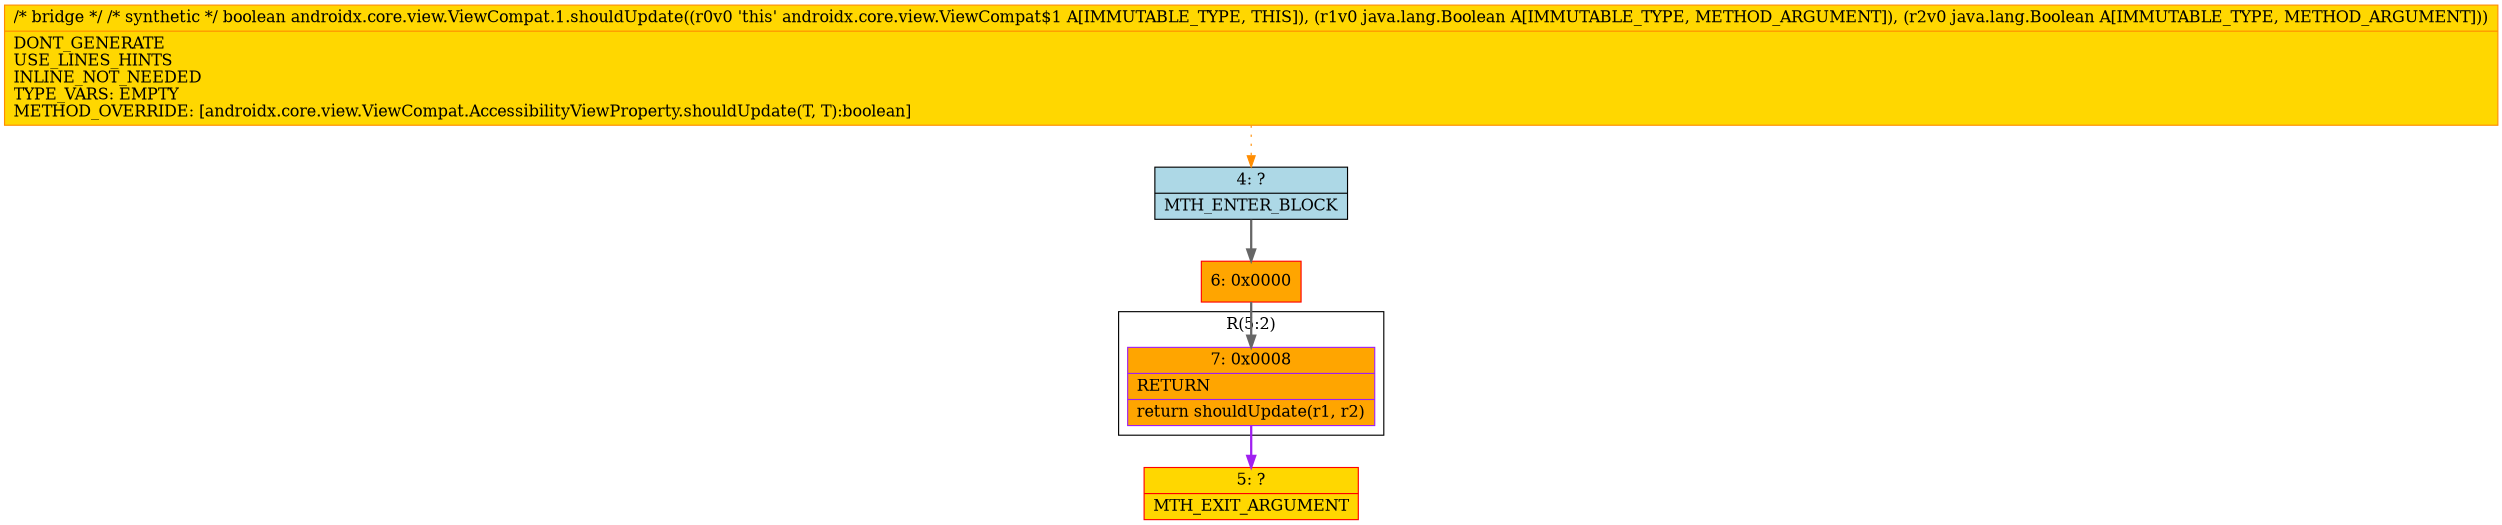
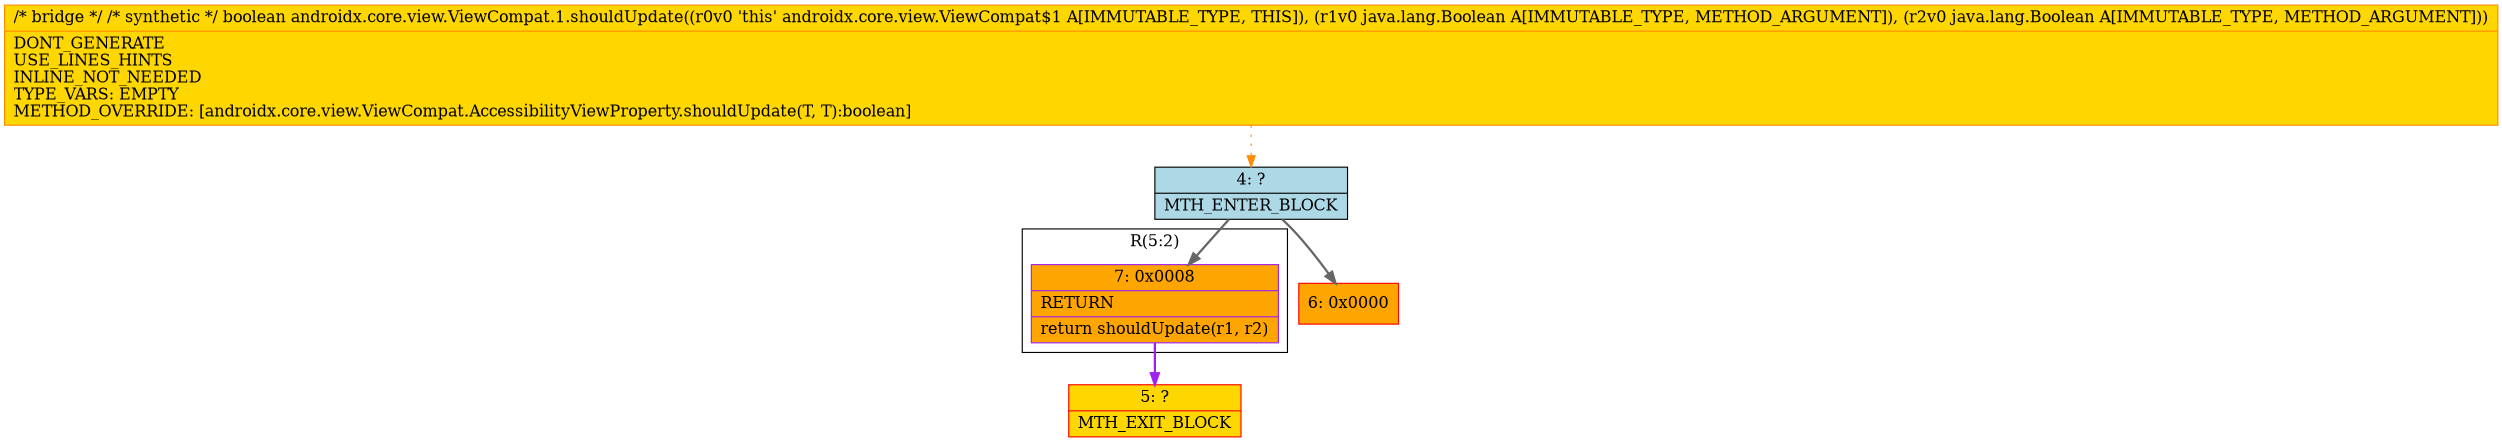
edge "6: 0x0000" -> "7: 0x0008": now "4: ?" -> "7: 0x0008"
node "5: ?": text "MTH_EXIT_ARGUMENT" -> "MTH_EXIT_BLOCK"
